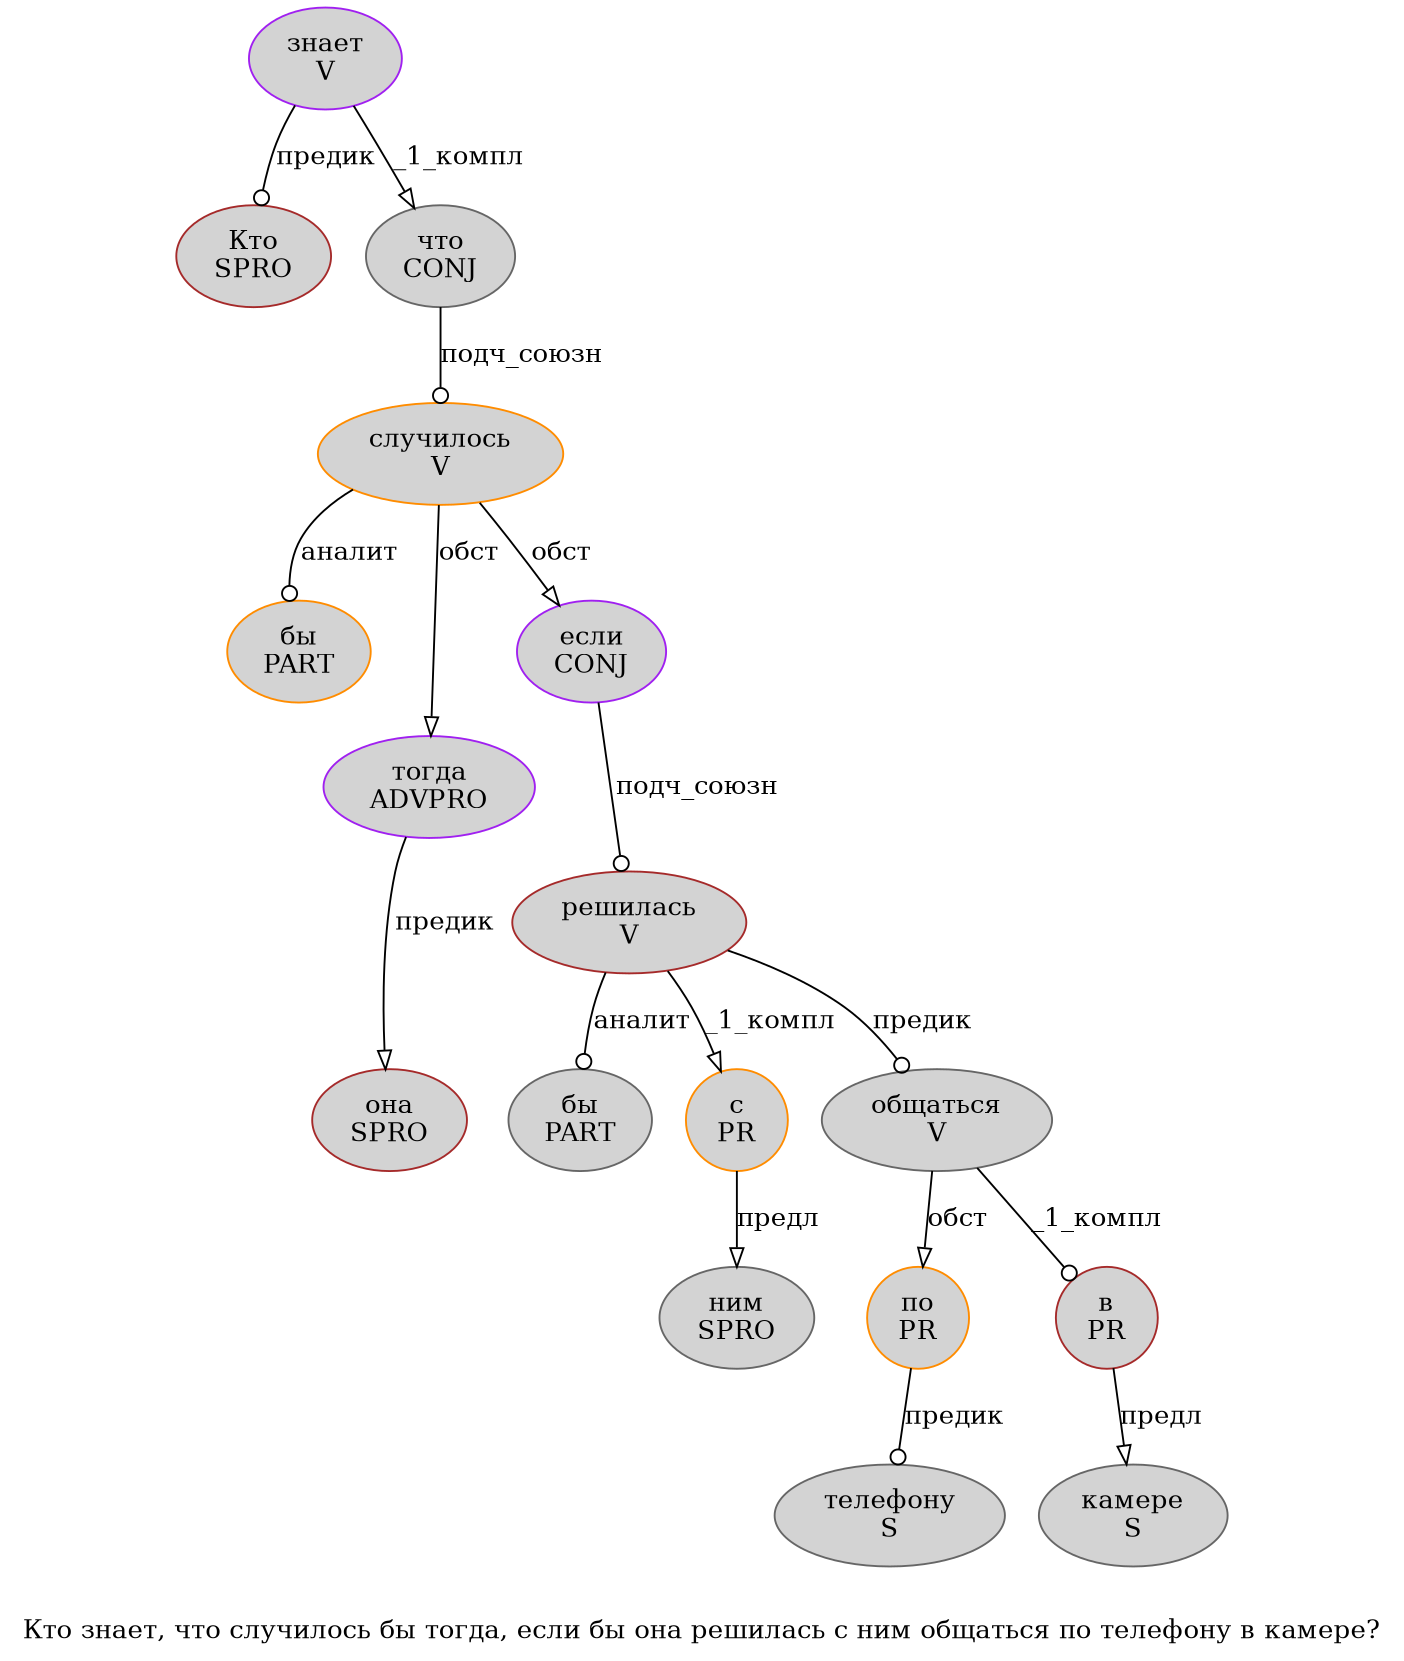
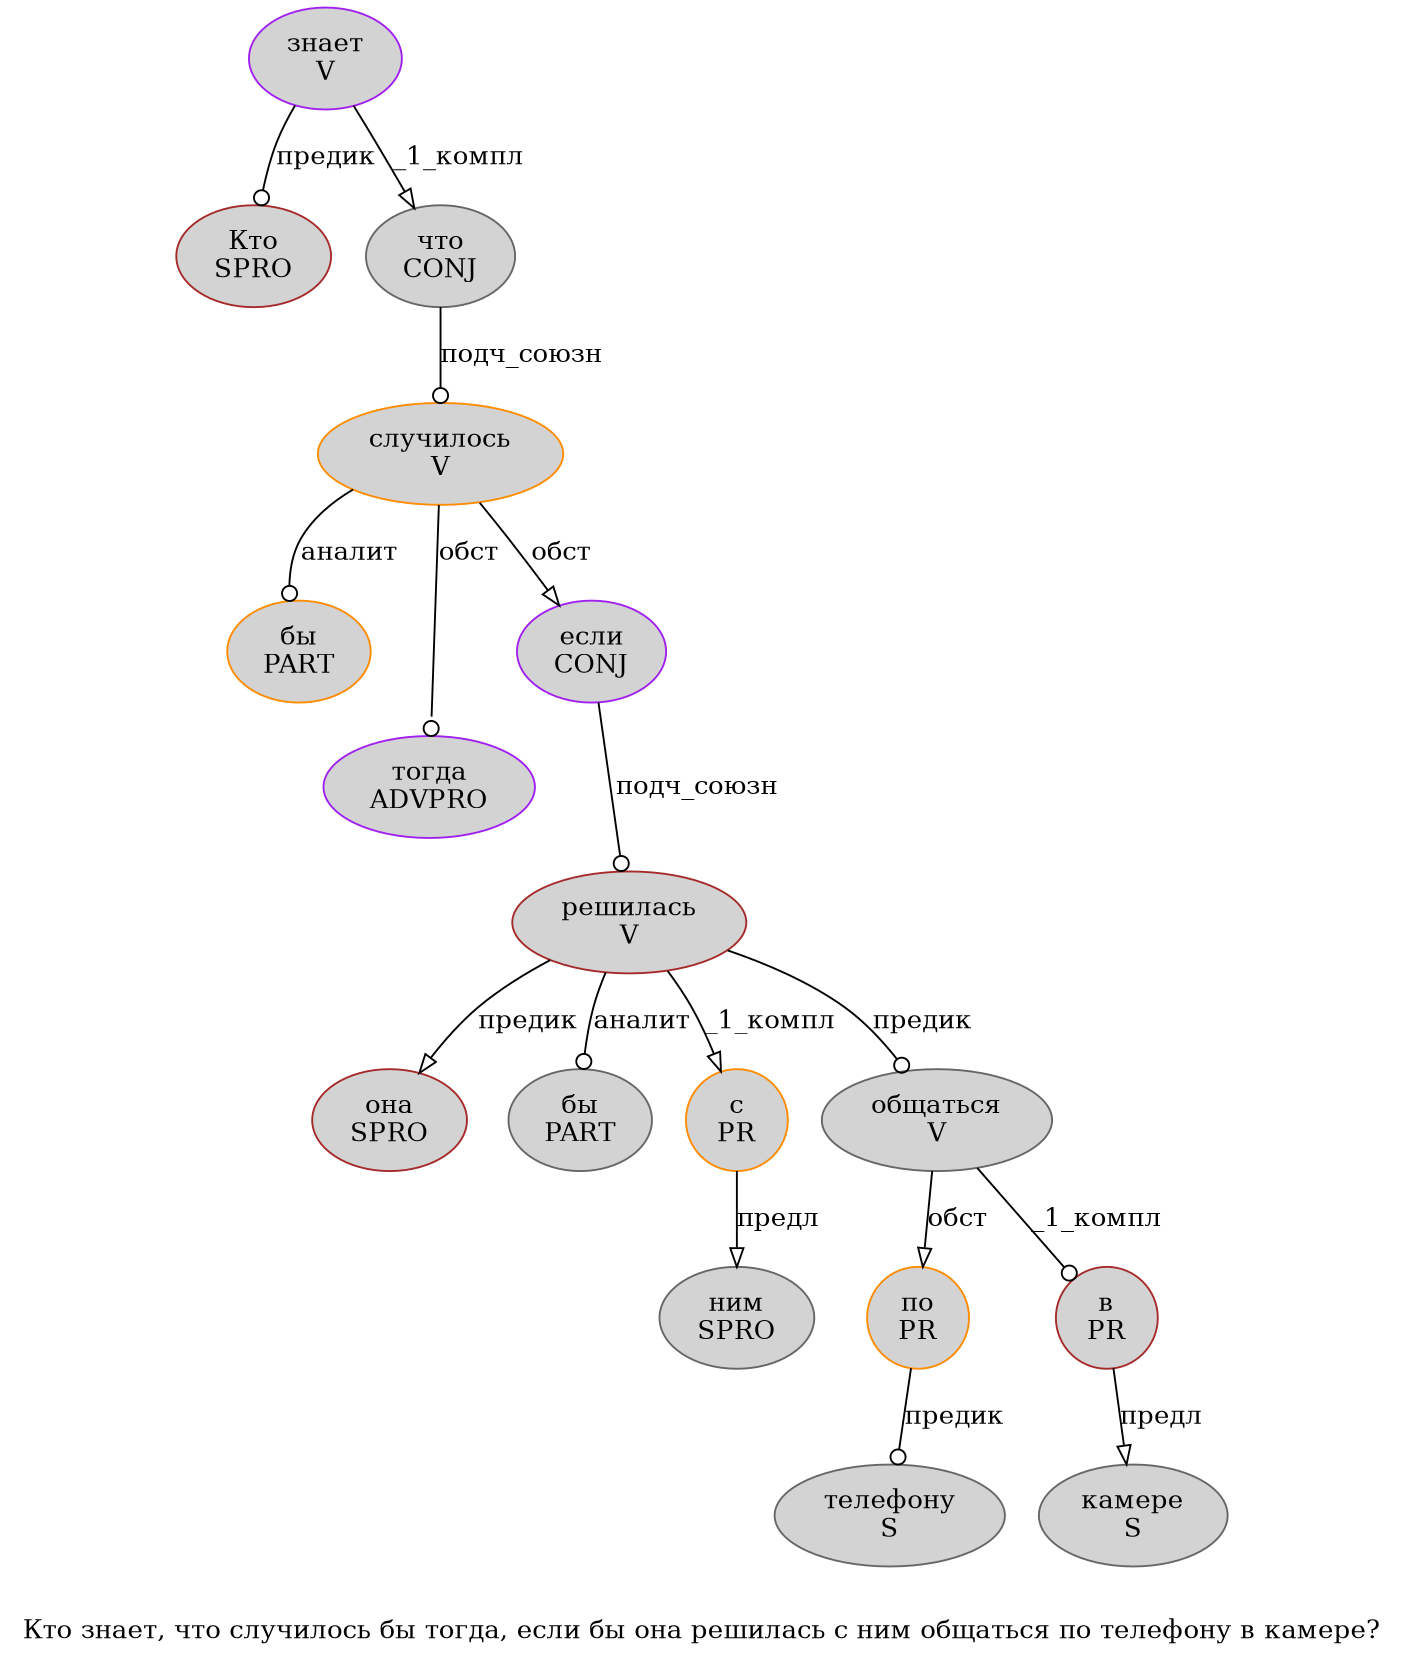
edge "случилось V" -> "тогда ADVPRO": arrowhead onormal -> odot
edge "тогда ADVPRO" -> "она SPRO": now "решилась V" -> "она SPRO"
